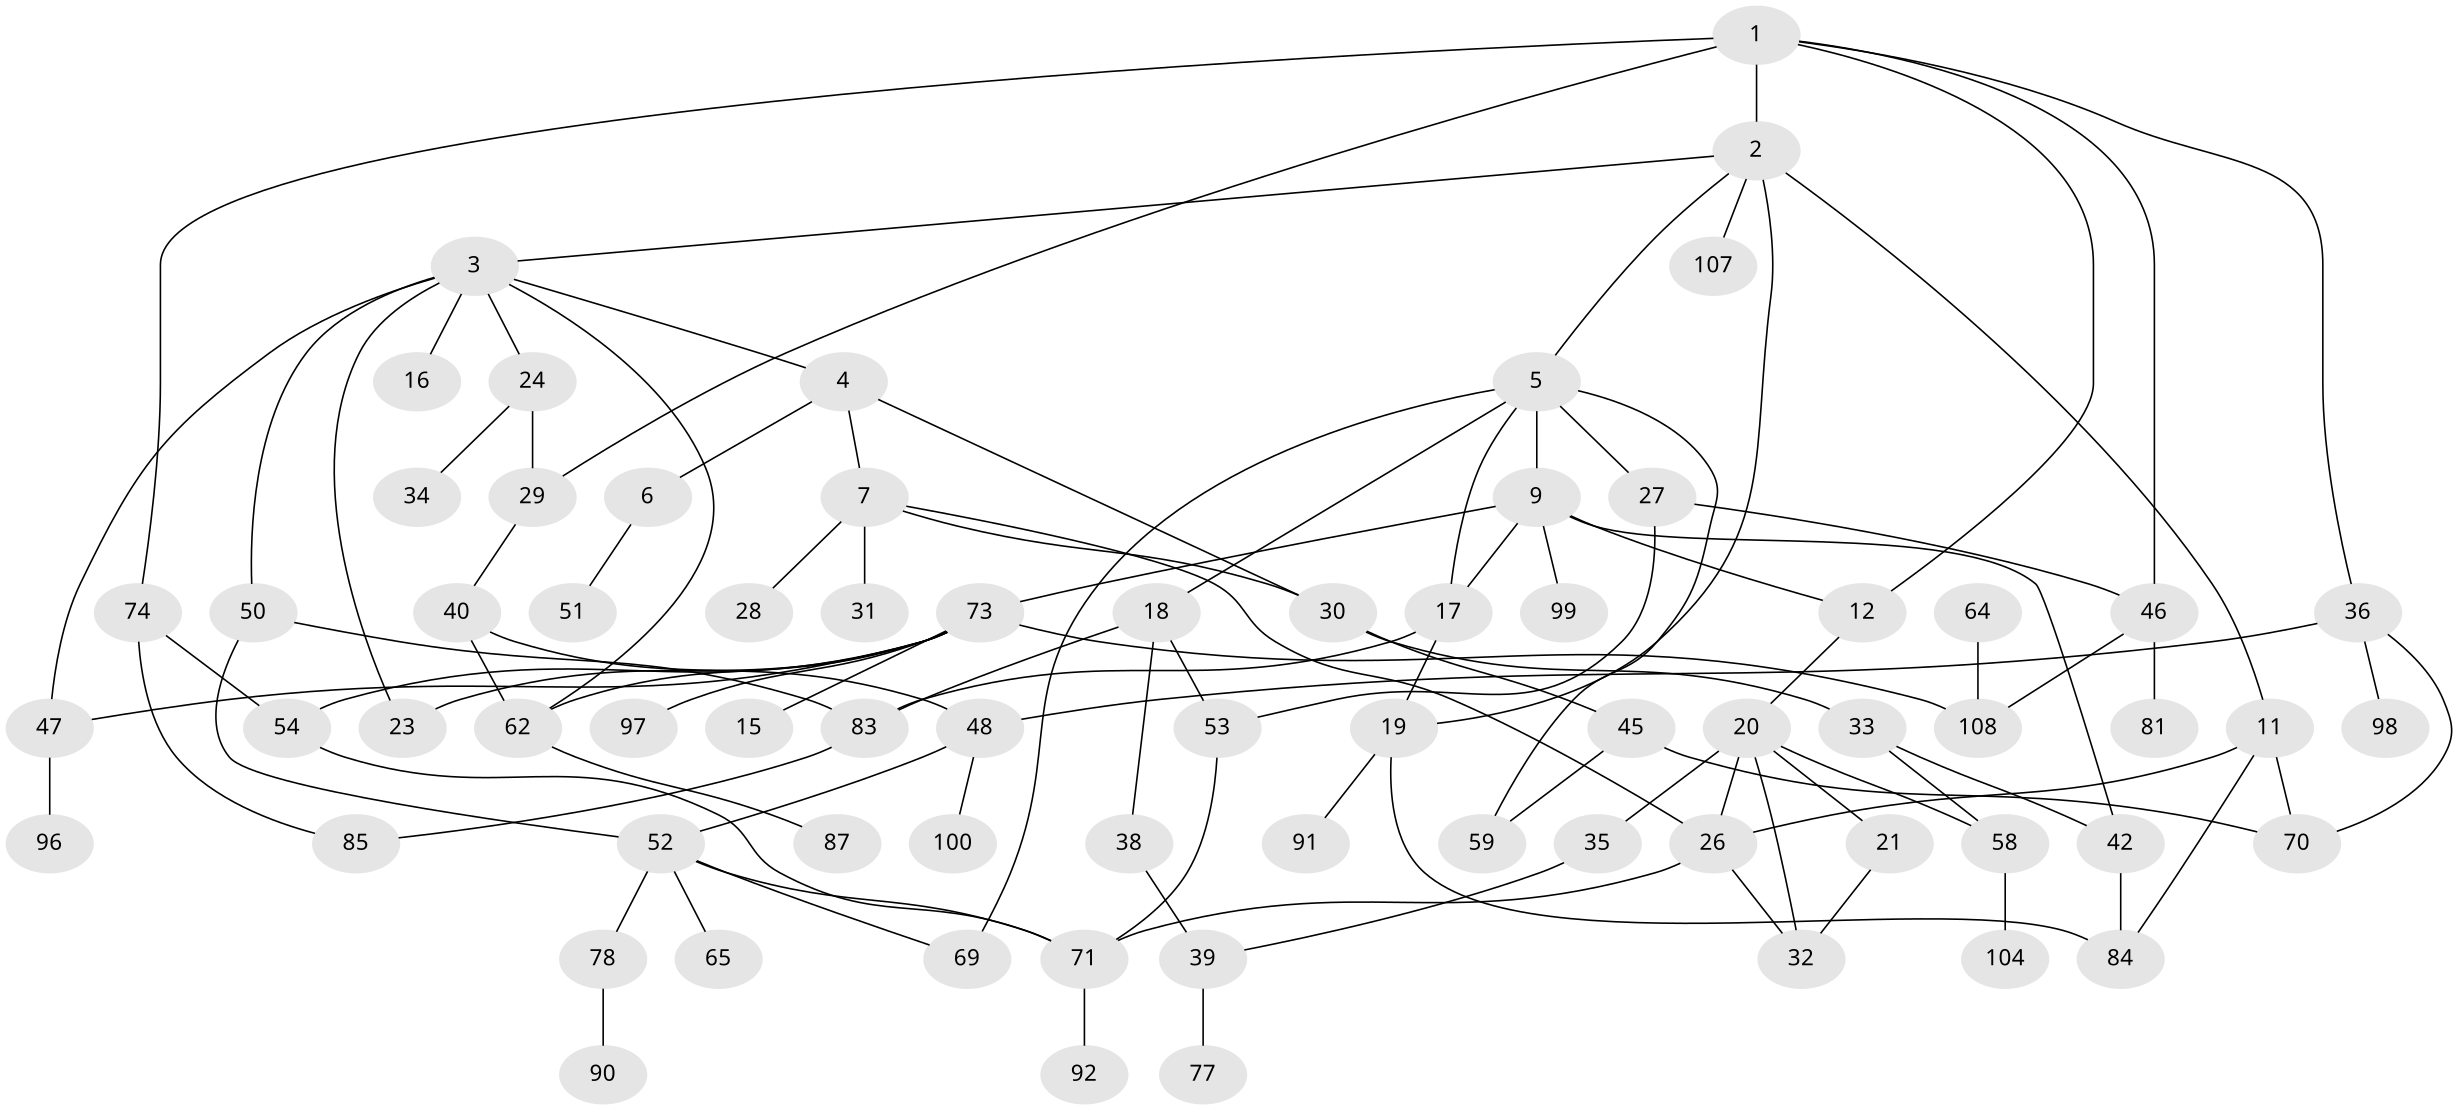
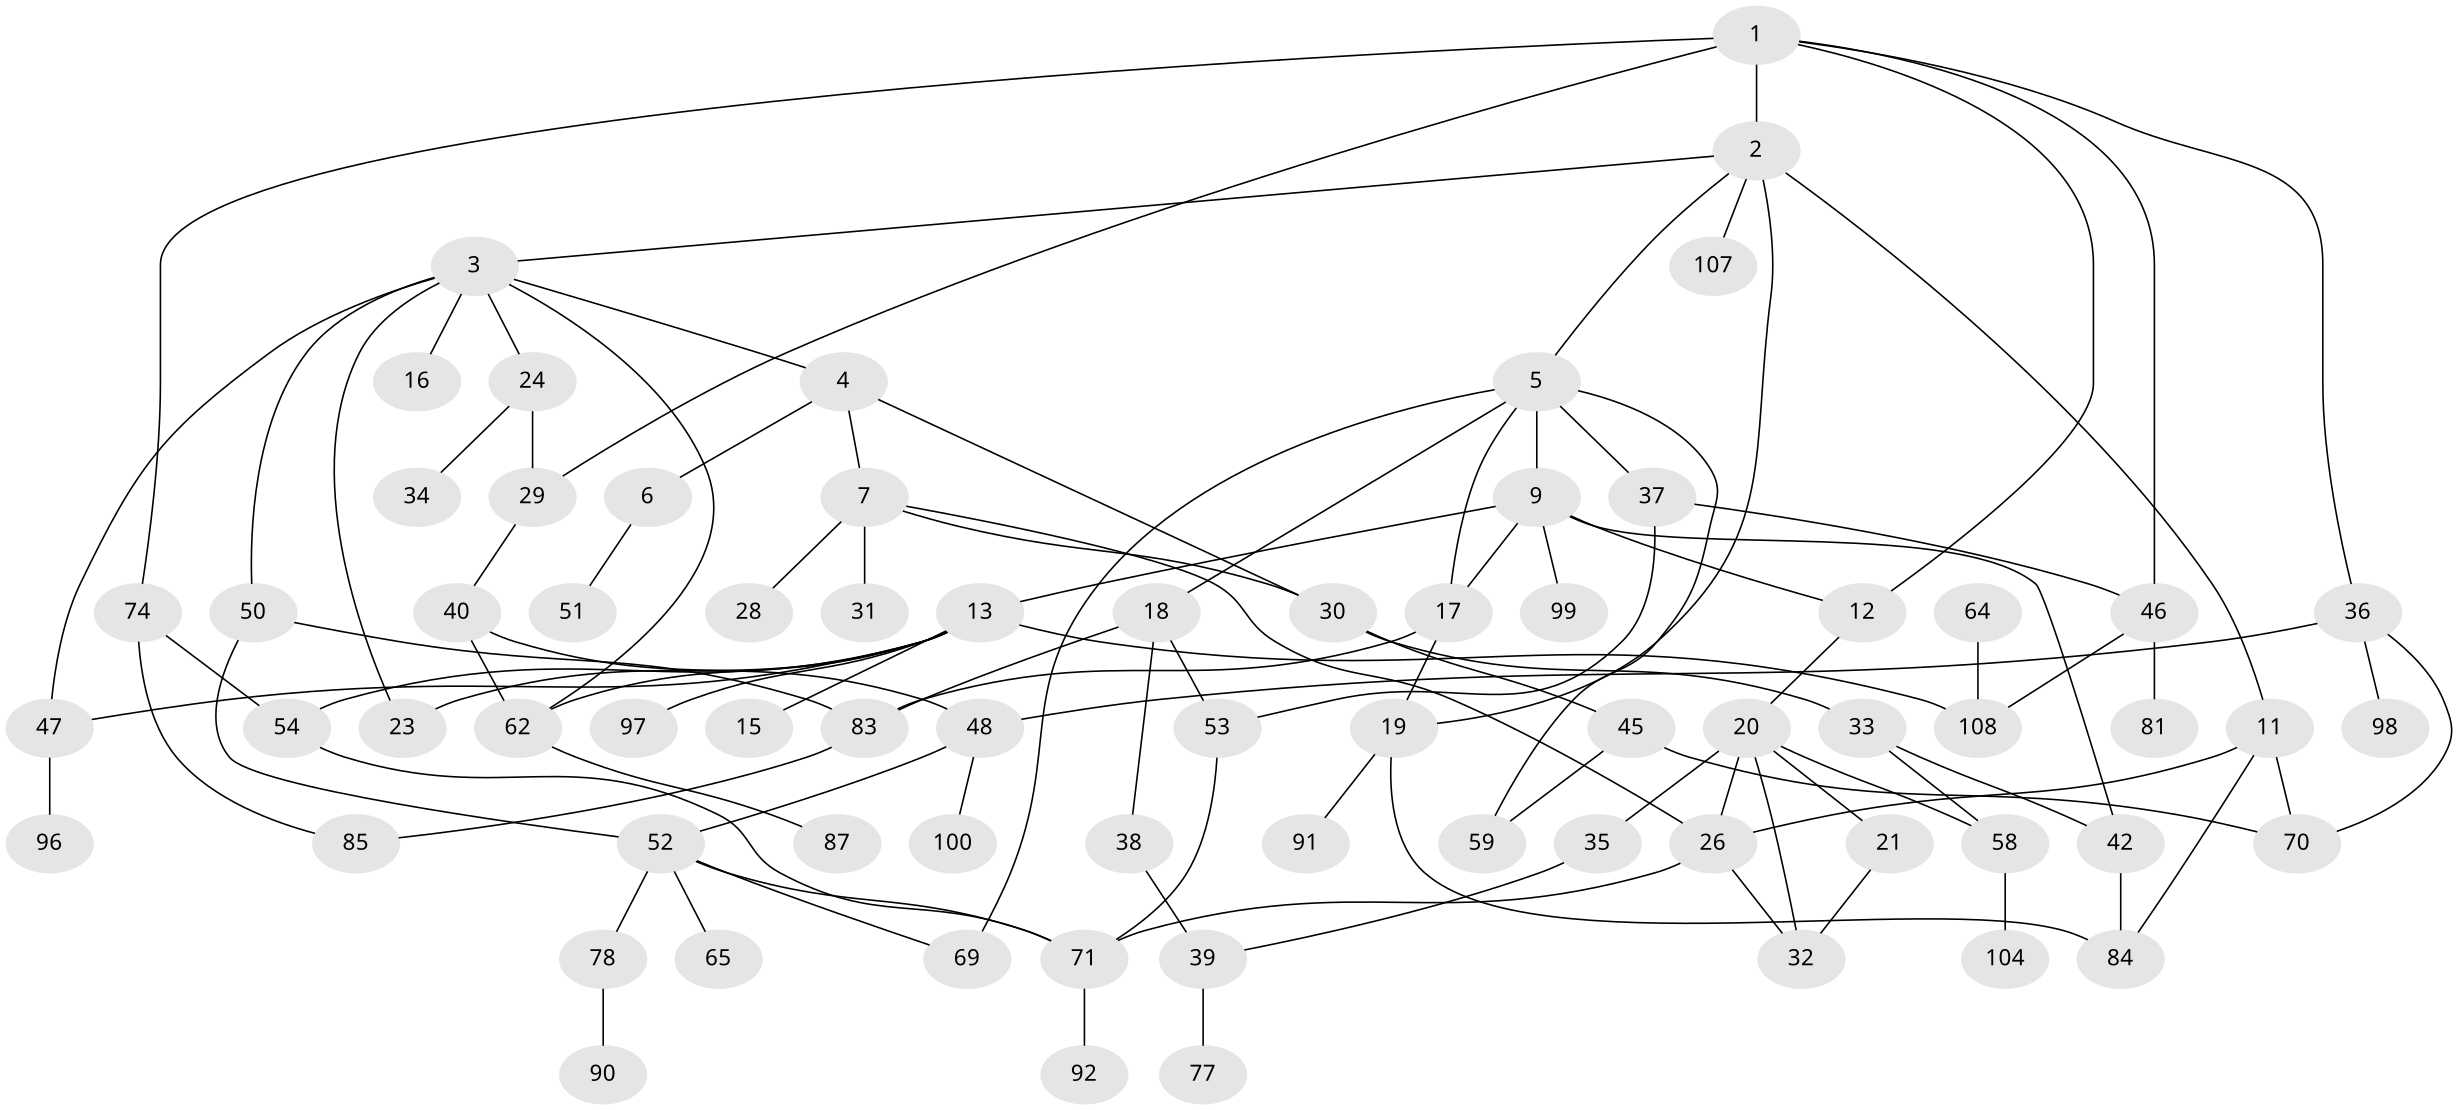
node "27": label "27" -> "37"
node "73": label "73" -> "13"
